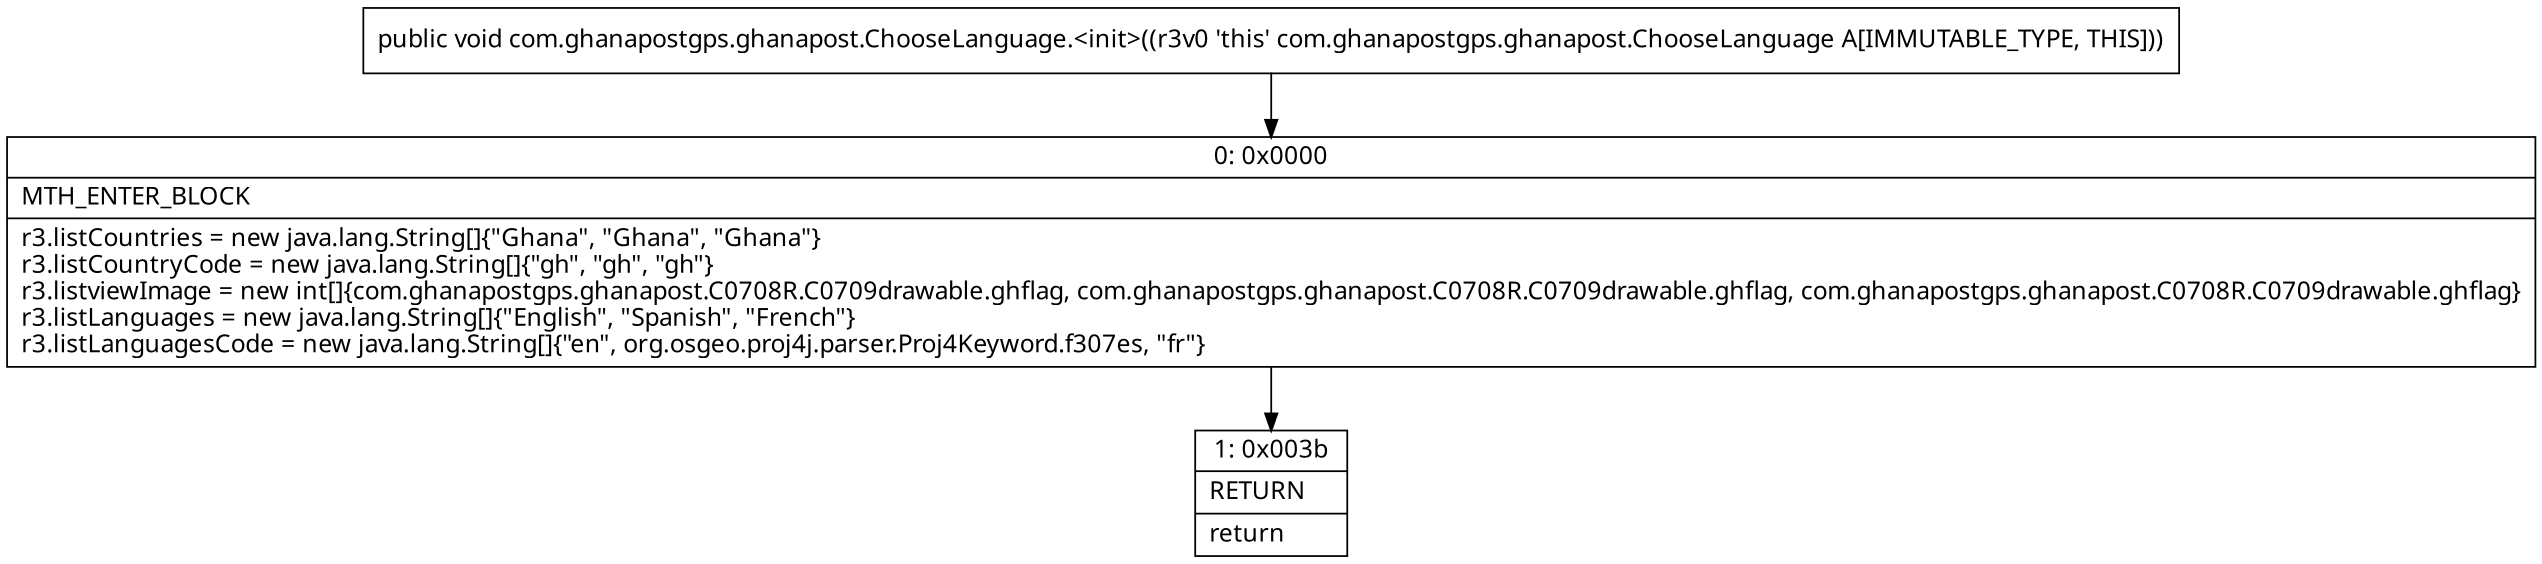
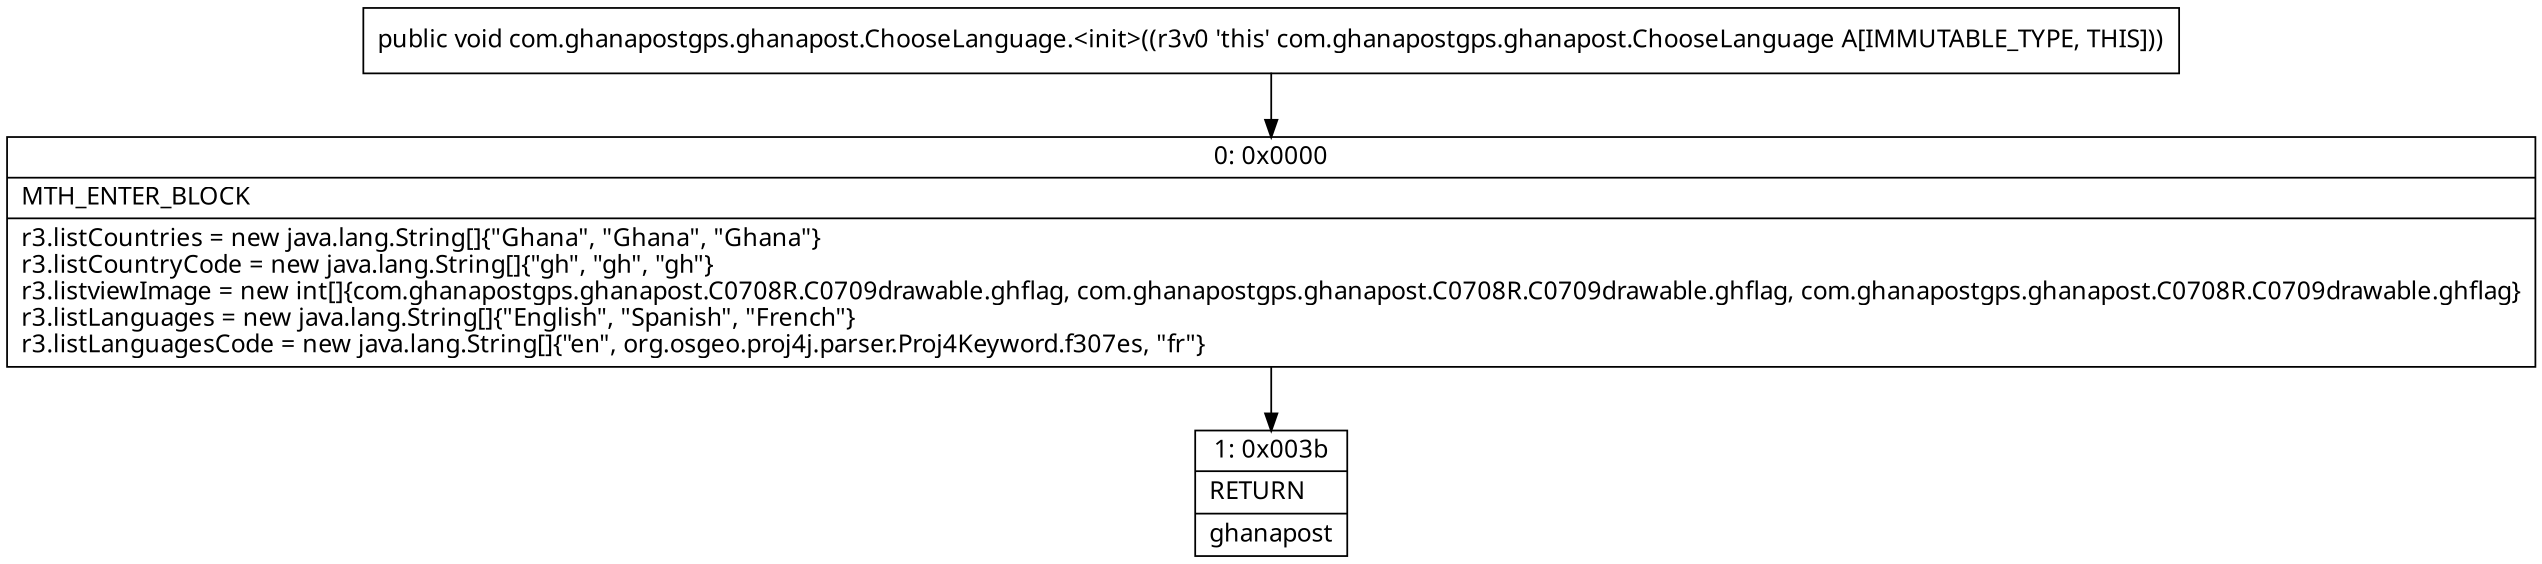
node "1: 0x003b": text "return" -> "ghanapost"
